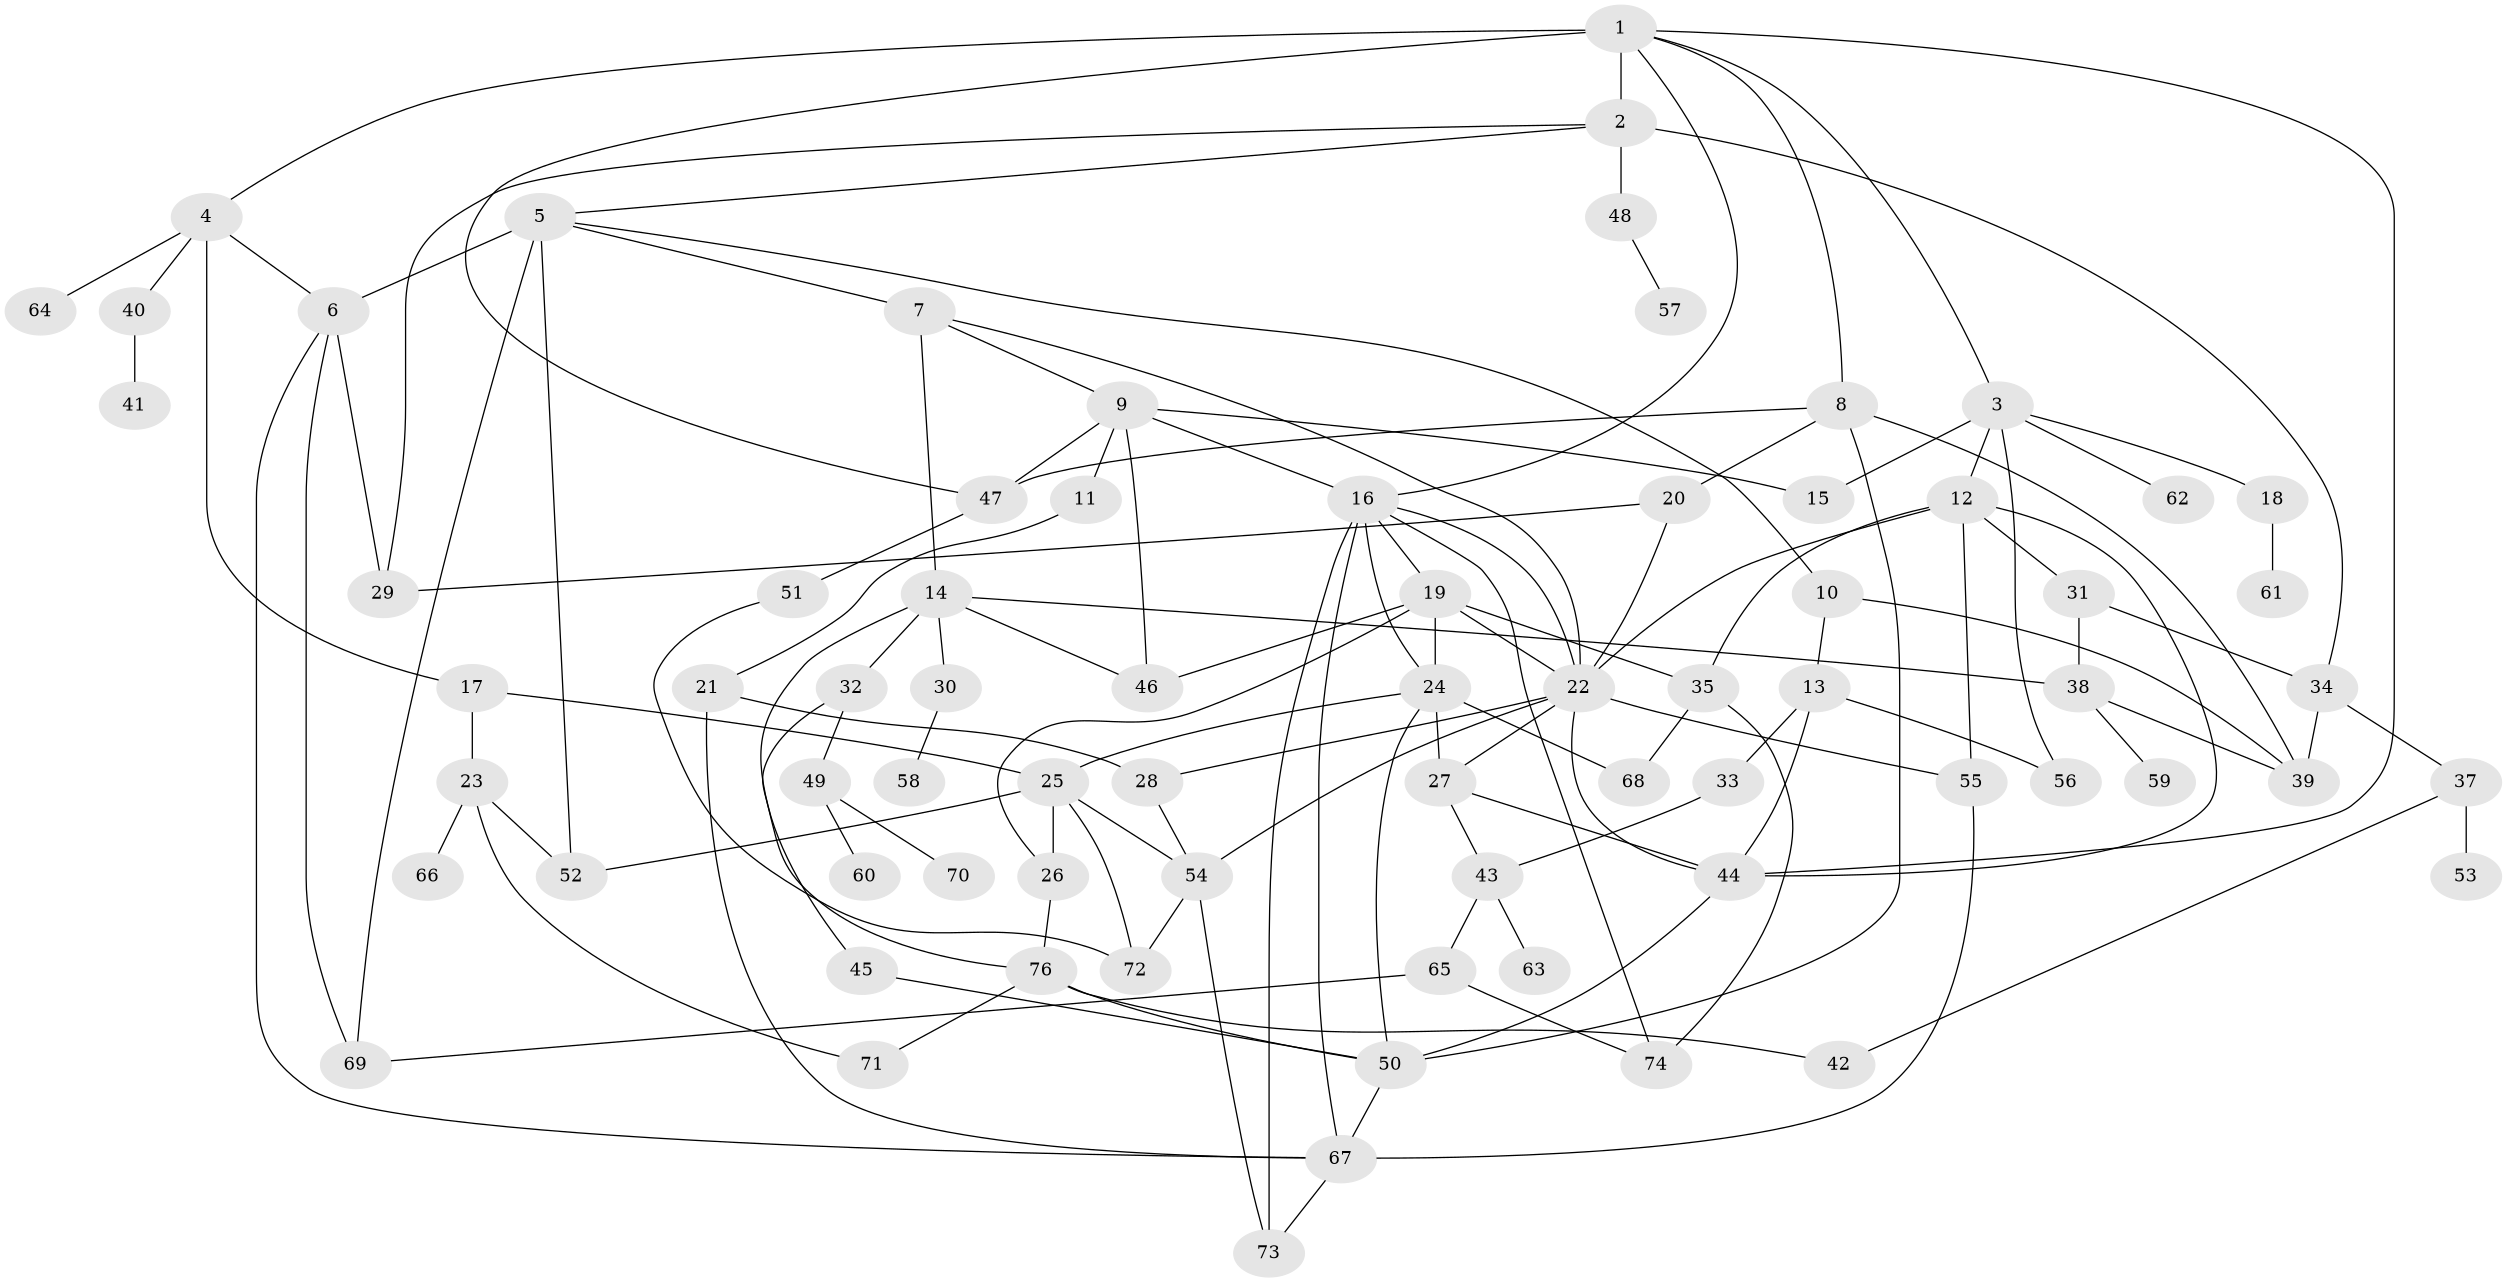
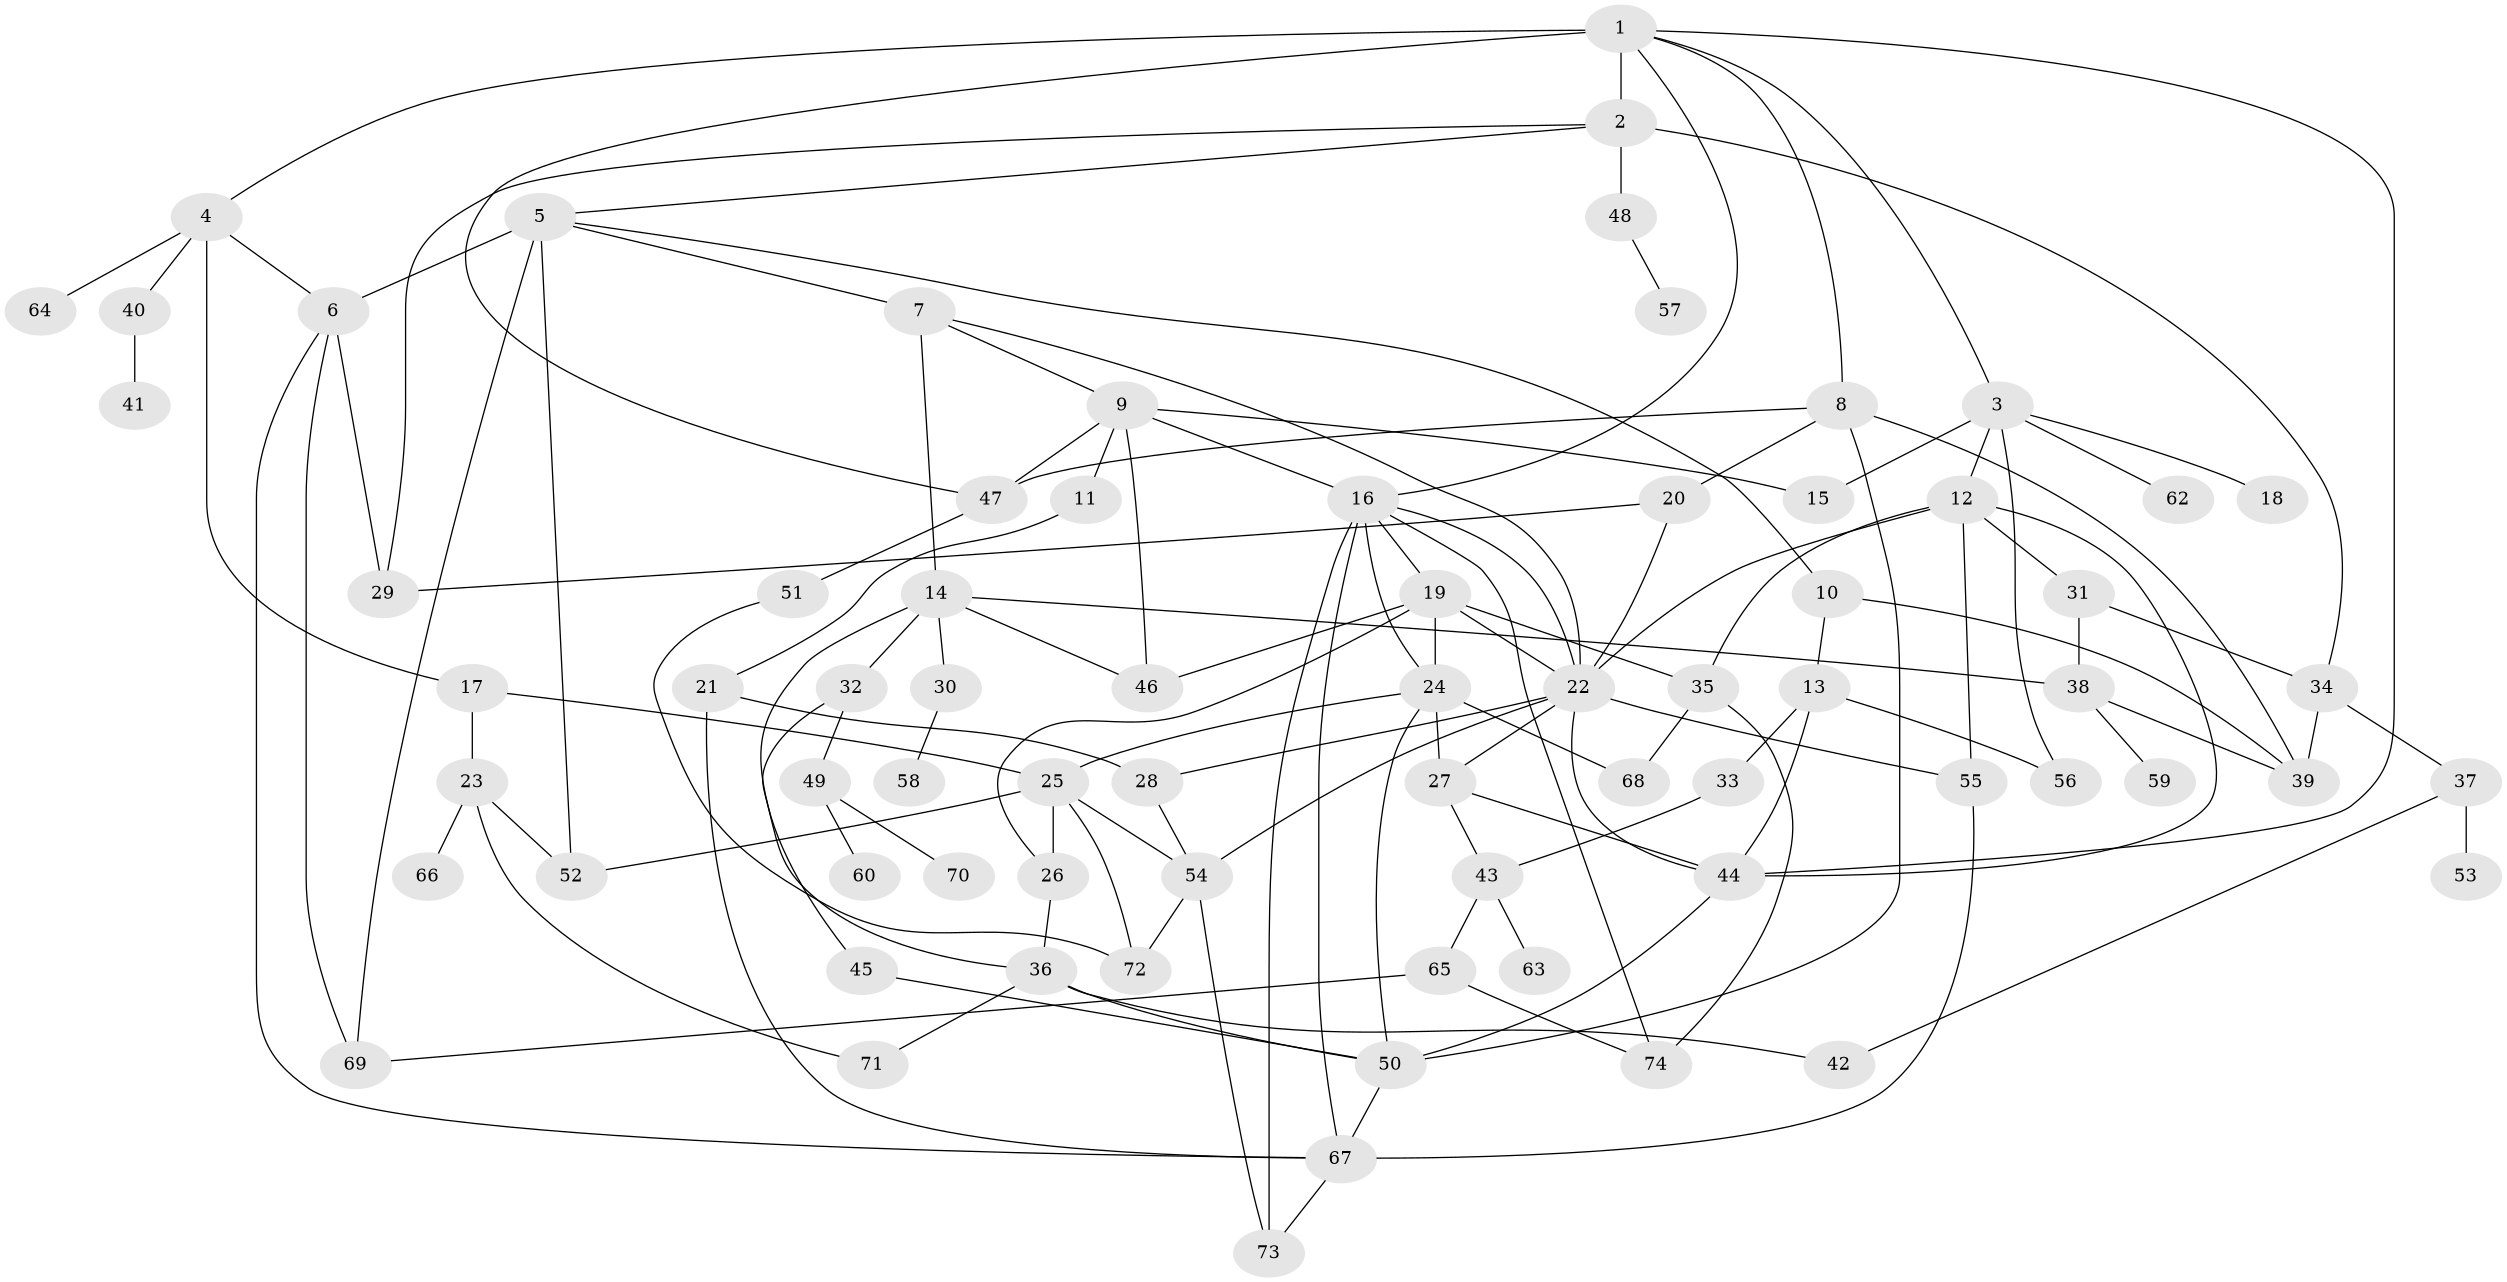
node "61": removed
node "76": label "76" -> "36"
